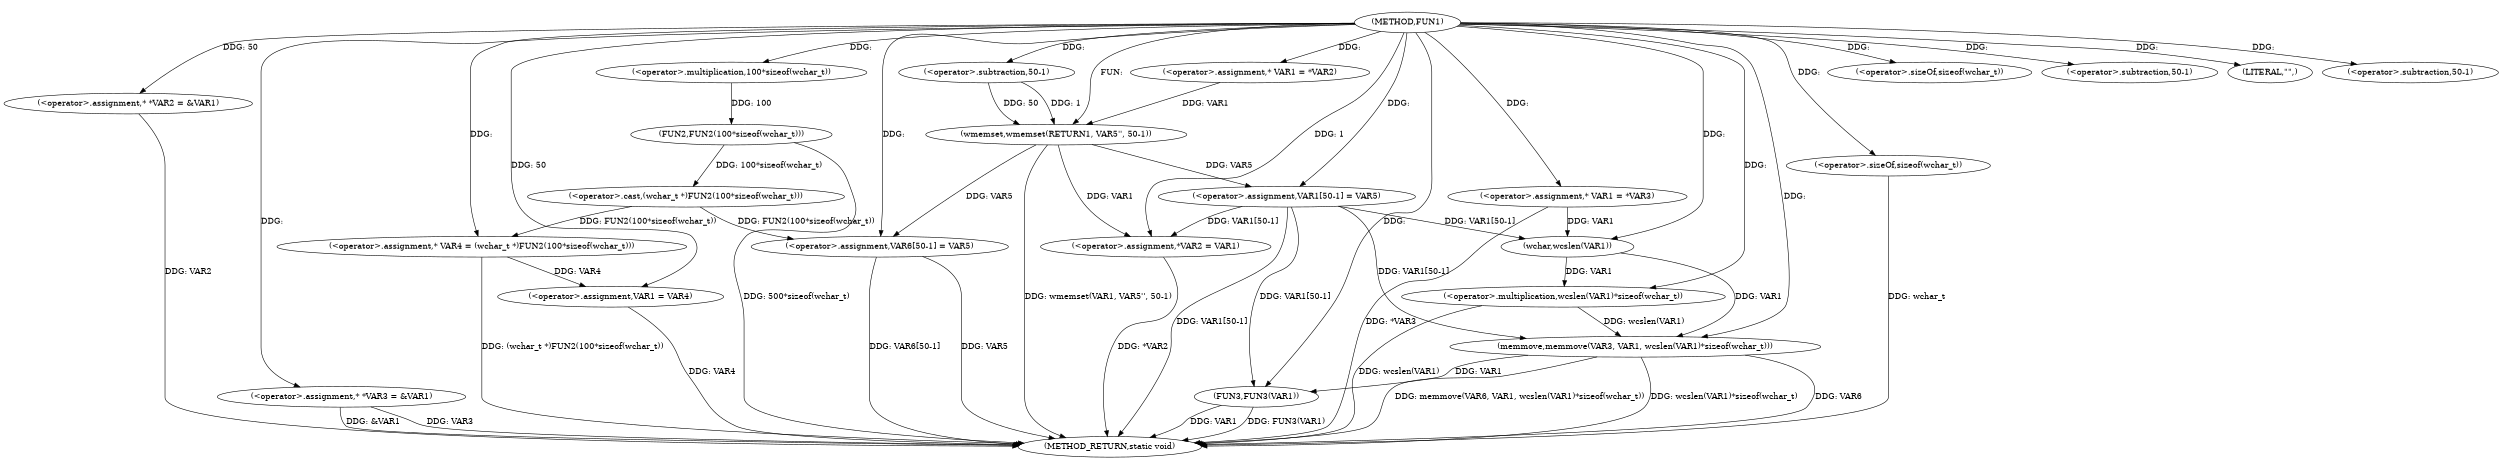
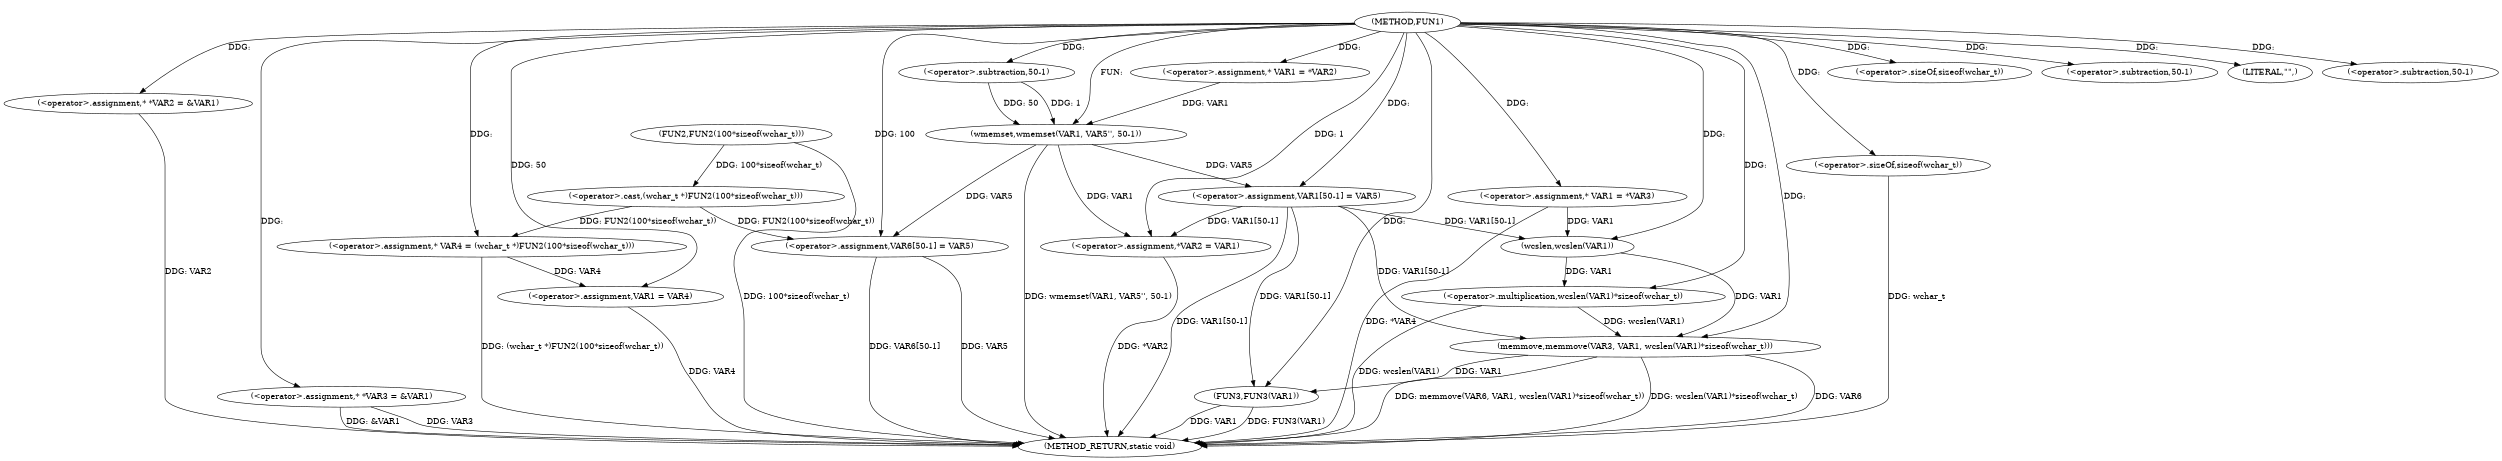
edge "(METHOD,FUN1)" -> "(<operator>.assignment,* *VAR2 = &VAR1)": label "DDG: 50" -> "DDG: "
node "(<operator>.multiplication,100*sizeof(wchar_t))": removed
edge "(METHOD,FUN1)" -> "(<operator>.assignment,VAR6[50-1] = VAR5)": label "DDG: " -> "DDG: 100"
node "(wmemset,wmemset(RETURN1, VAR5'', 50-1))": label "(wmemset,wmemset(RETURN1, VAR5'', 50-1))" -> "(wmemset,wmemset(VAR1, VAR5'', 50-1))"
node "(wchar,wcslen(VAR1))": label "(wchar,wcslen(VAR1))" -> "(wcslen,wcslen(VAR1))"
edge "(FUN2,FUN2(100*sizeof(wchar_t)))" -> "(METHOD_RETURN,static void)": label "DDG: 500*sizeof(wchar_t)" -> "DDG: 100*sizeof(wchar_t)"
edge "(<operator>.assignment,* VAR1 = *VAR3)" -> "(METHOD_RETURN,static void)": label "DDG: *VAR3" -> "DDG: *VAR4"
